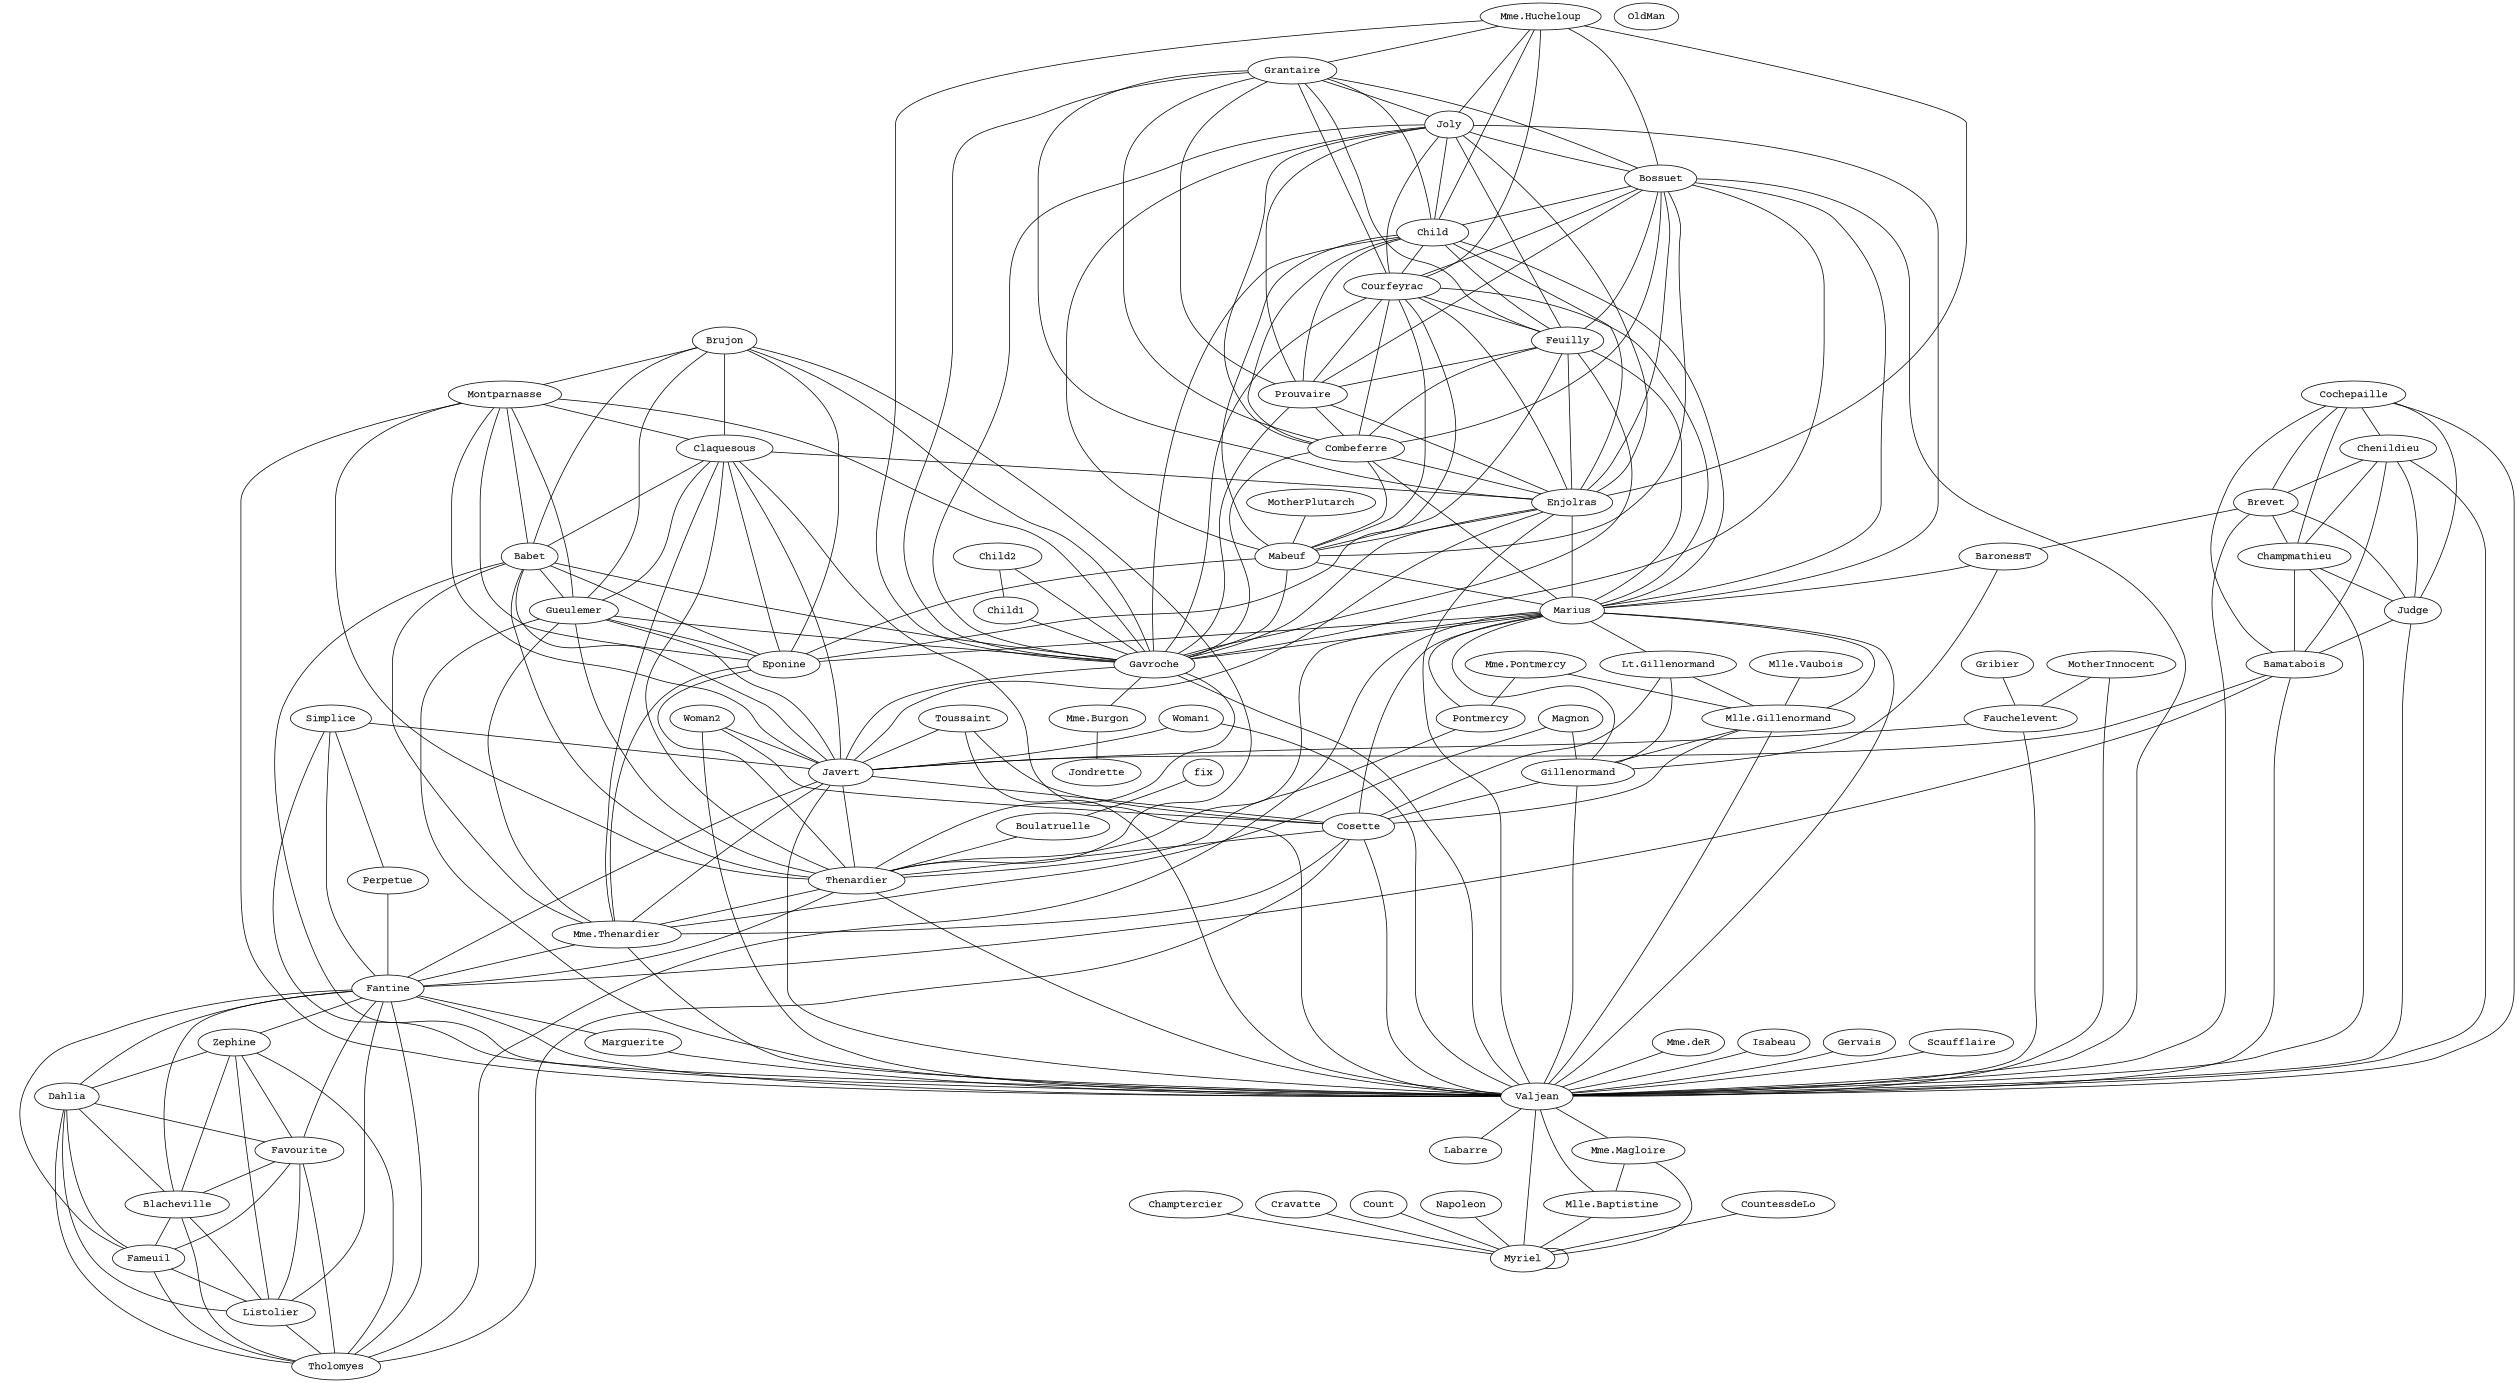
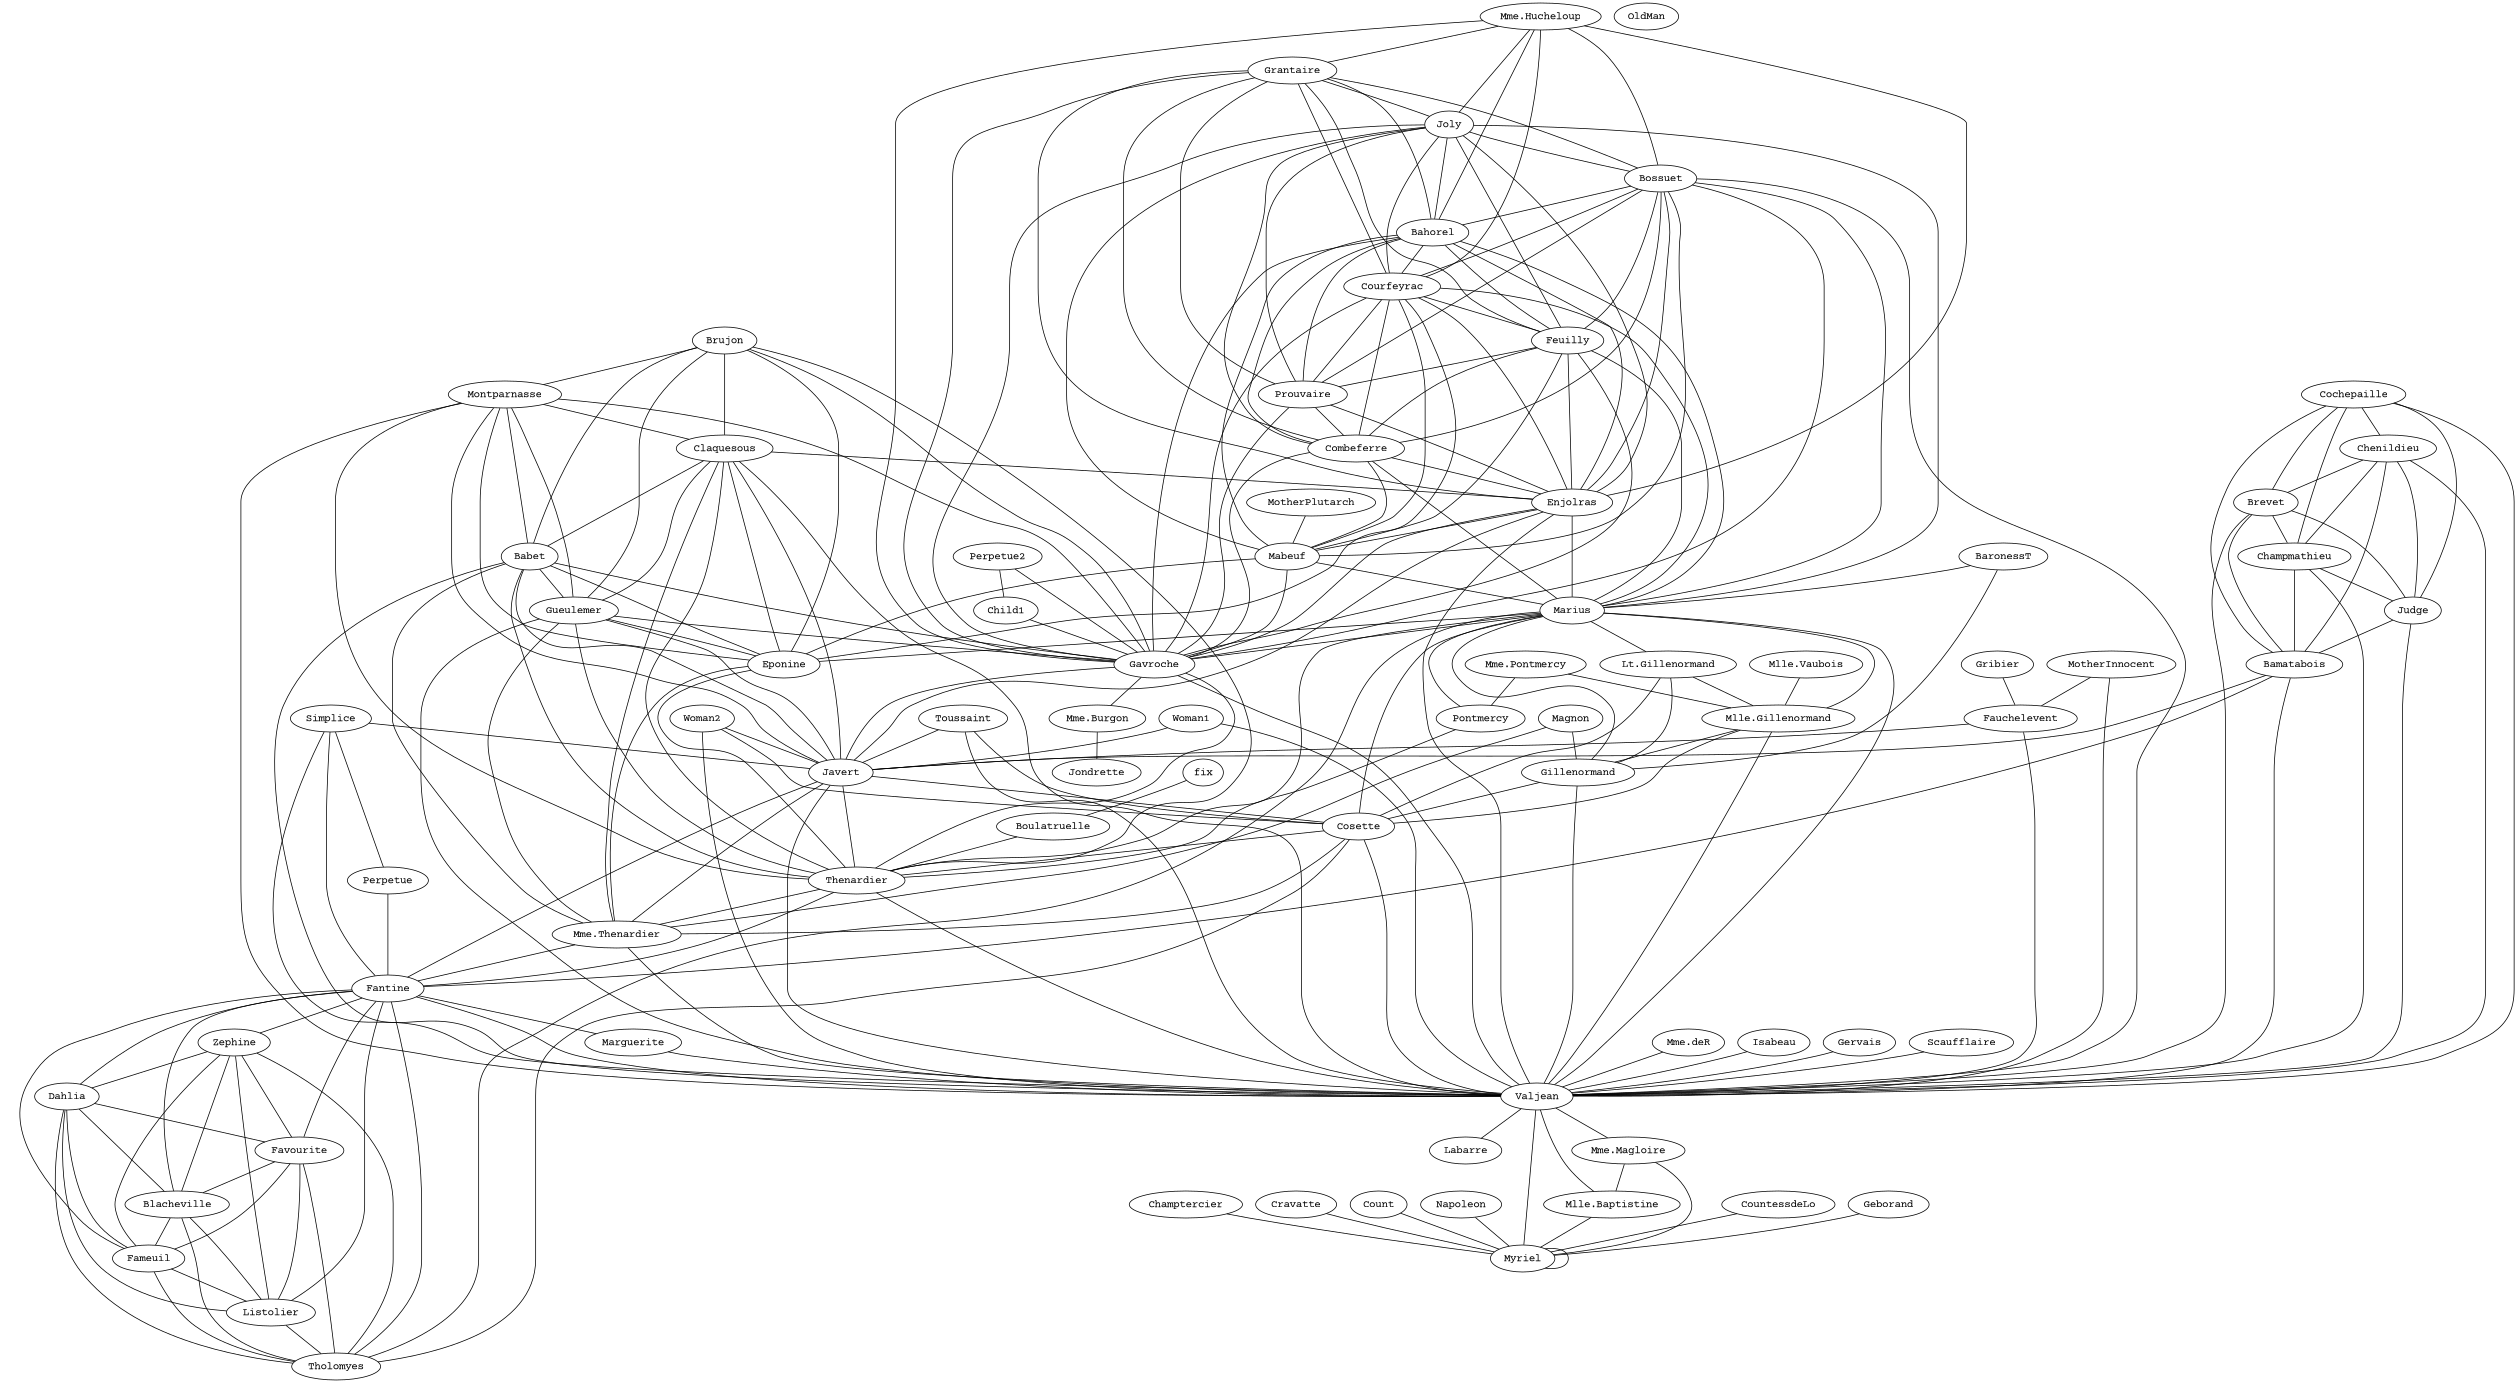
node "Child": label "Child" -> "Bahorel"
edge "Brevet" -- "BaronessT": now "Brevet" -- "Bamatabois"
node "Child2": label "Child2" -> "Perpetue2"
edge "Zephine" -- "Fameuil": added
node "Geborand": added
